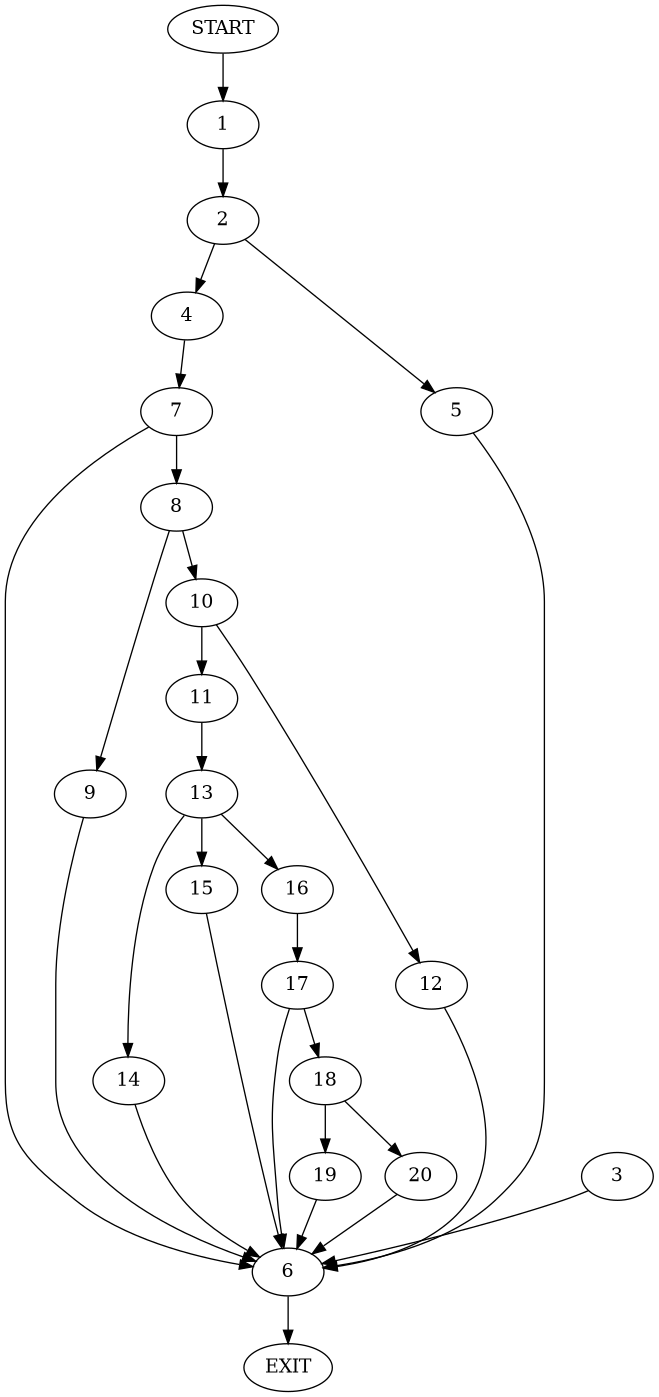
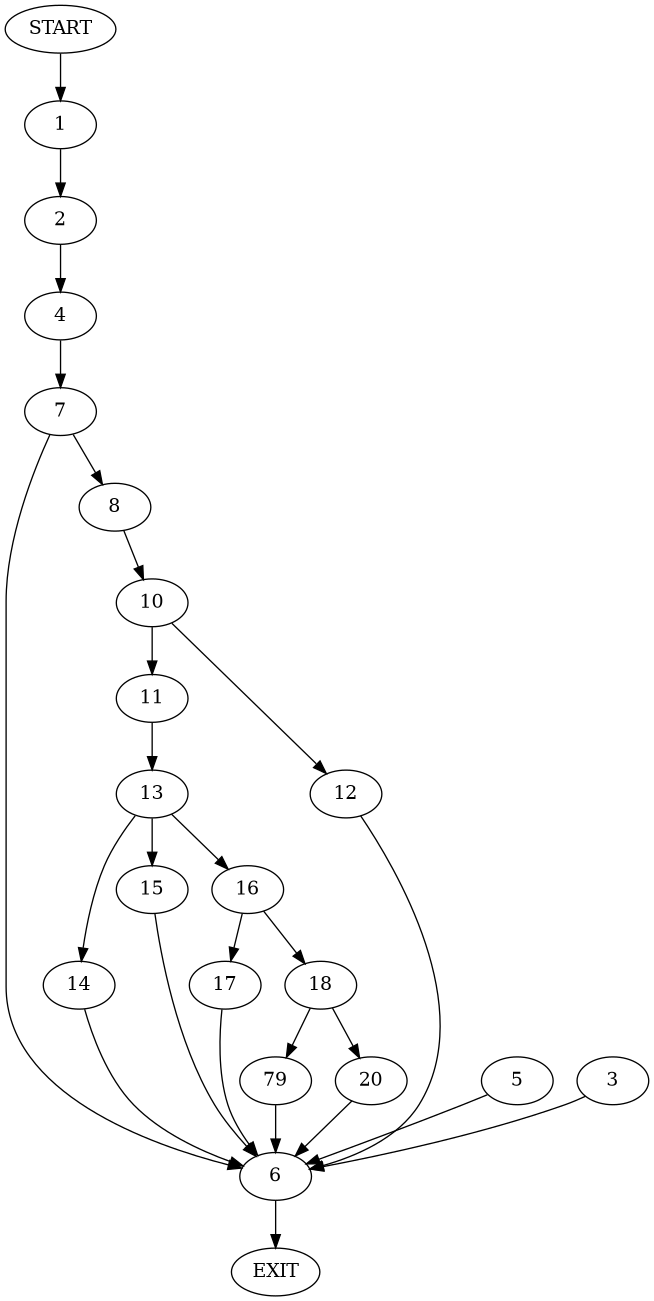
edge "2" -> "5": removed
node "9": removed
edge "17" -> "18": now "16" -> "18"
node "19": label "19" -> "79"
